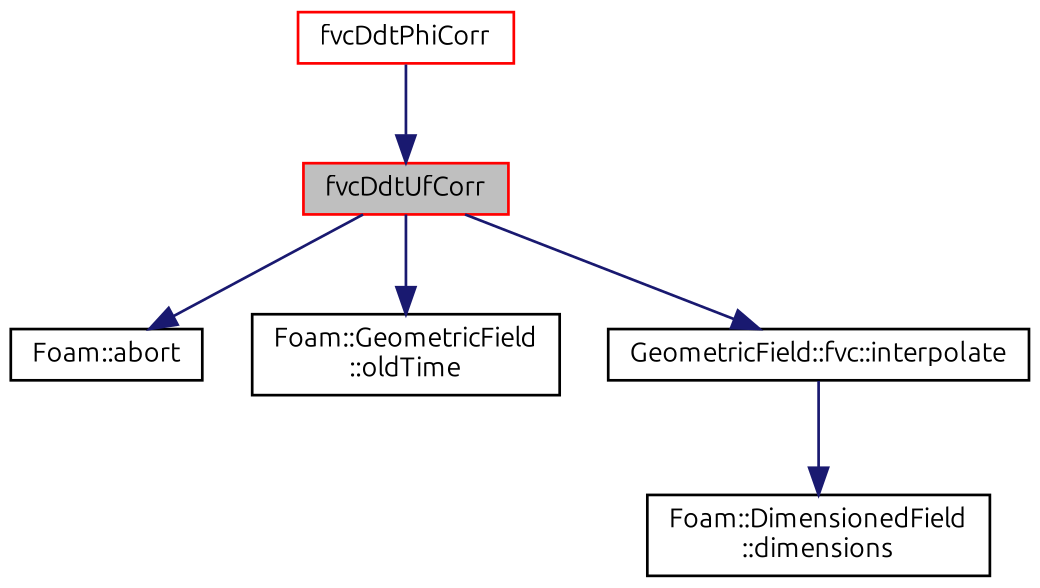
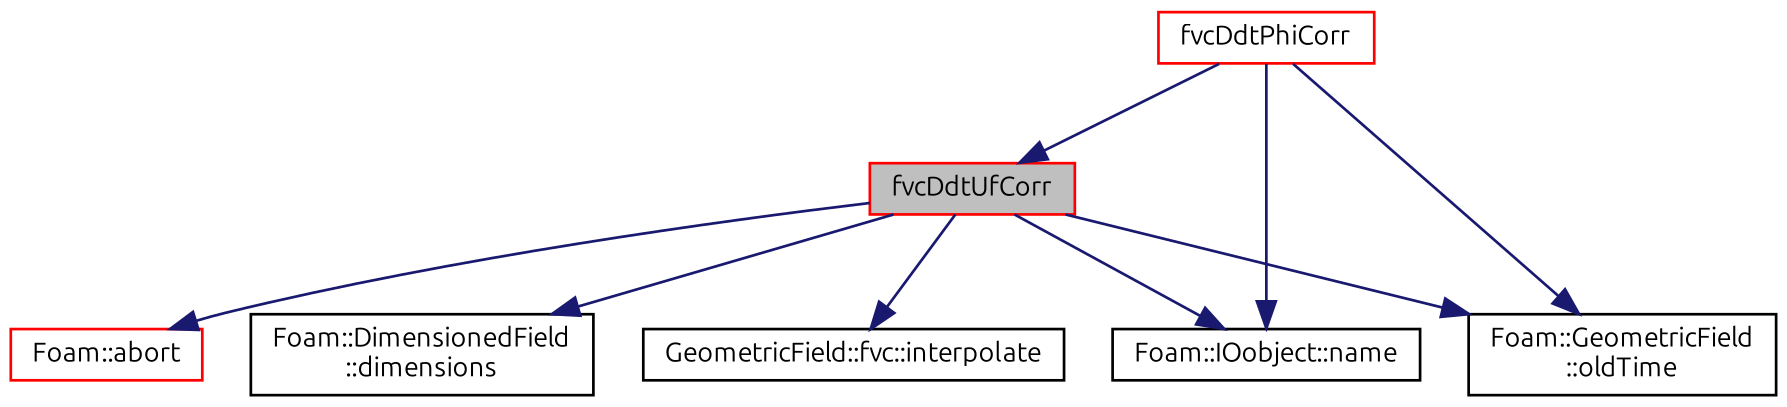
edge "fvcDdtPhiCorr" -> "Foam::GeometricField ::oldTime": added
node "Foam::abort": color black -> red
node "Foam::IOobject::name": added
edge "GeometricField::fvc::interpolate" -> "Foam::DimensionedField ::dimensions": now "fvcDdtUfCorr" -> "Foam::DimensionedField ::dimensions"
